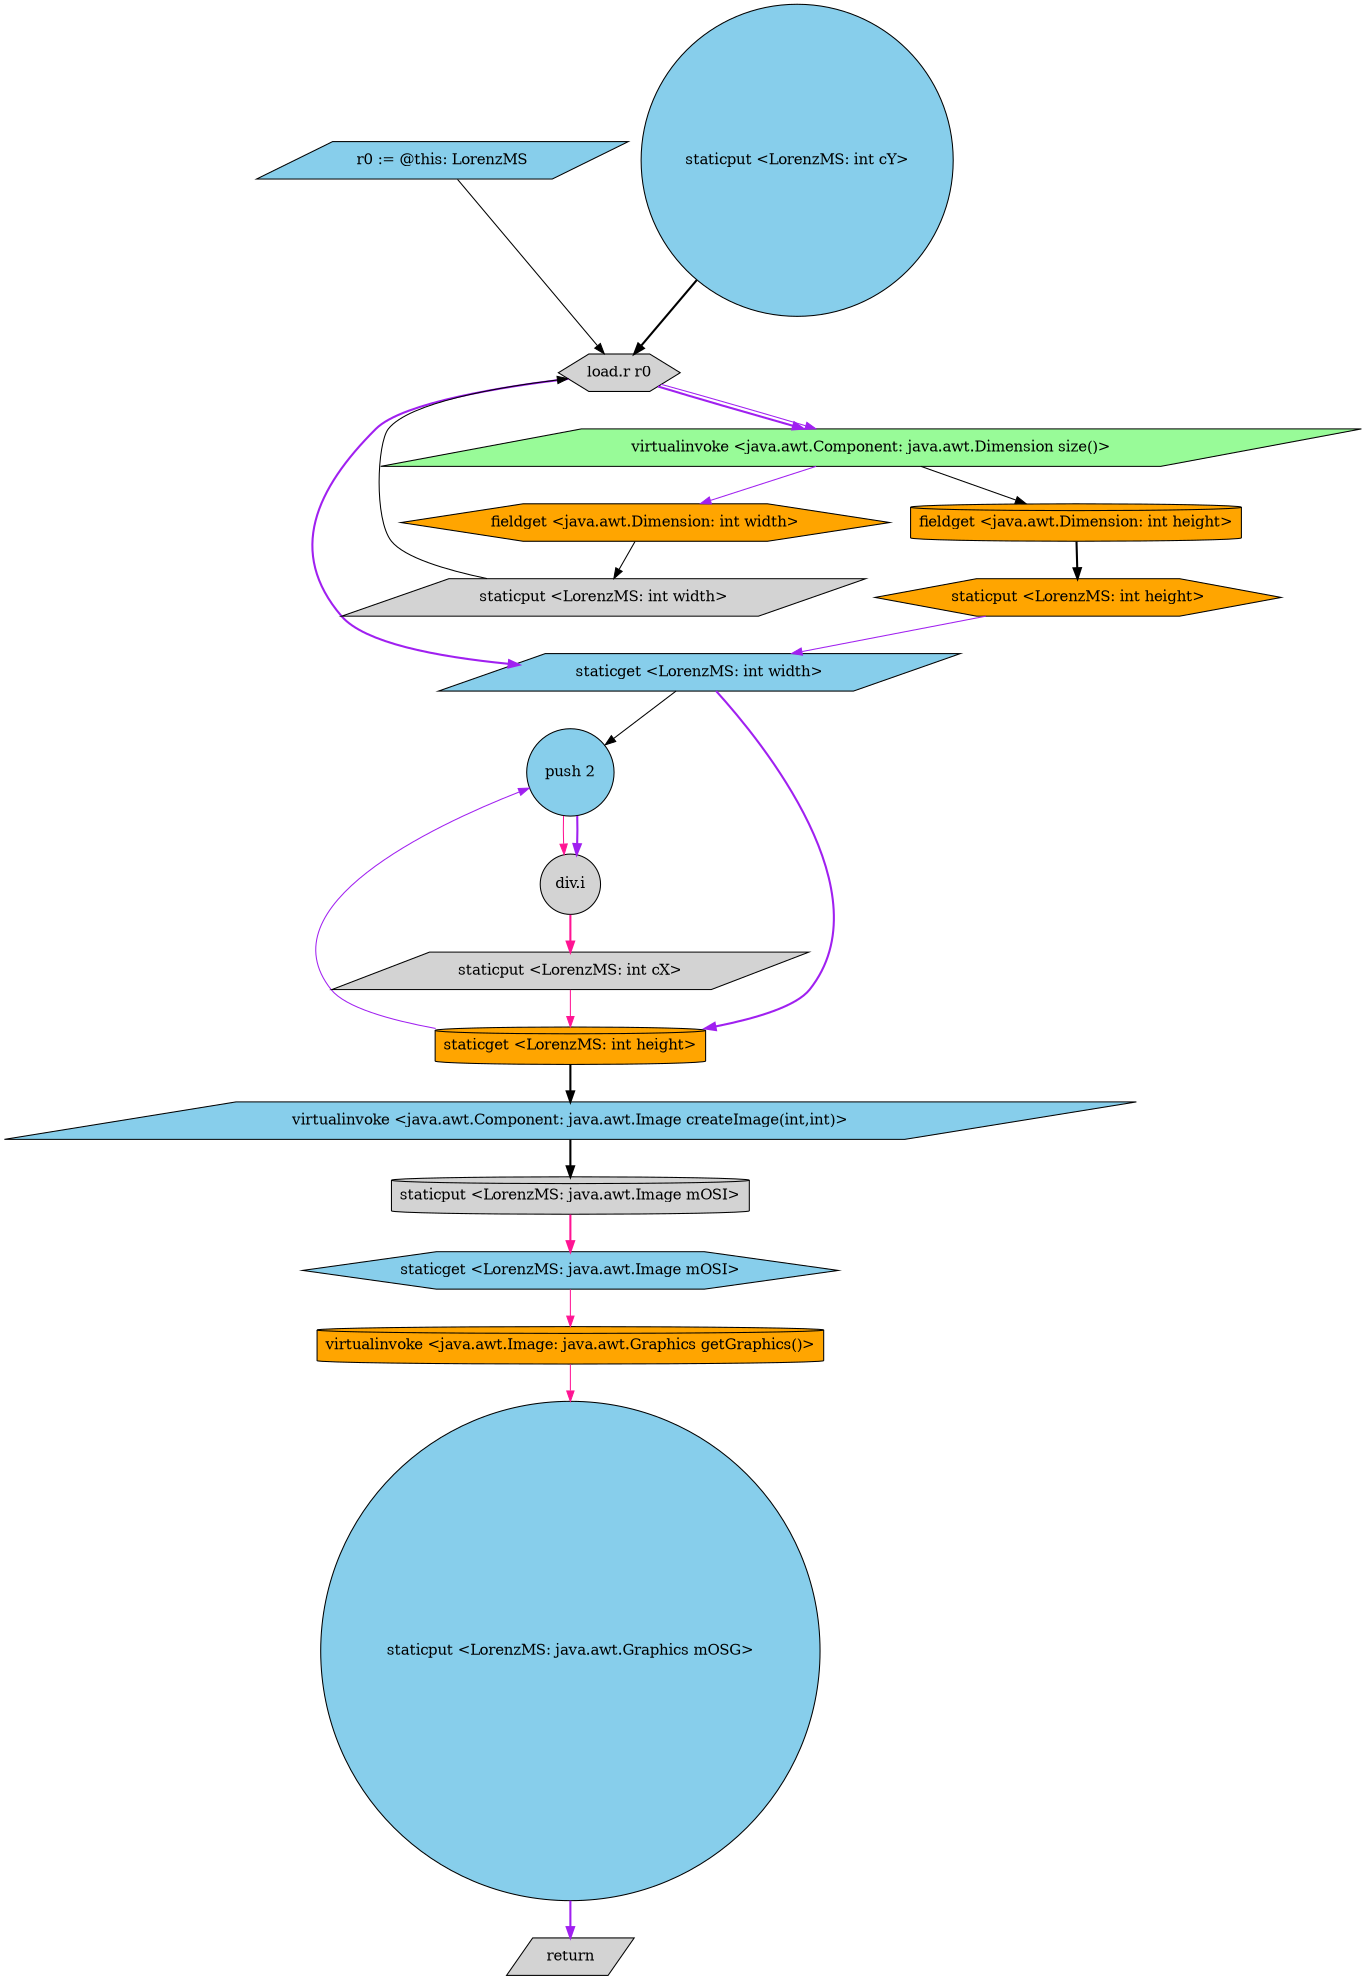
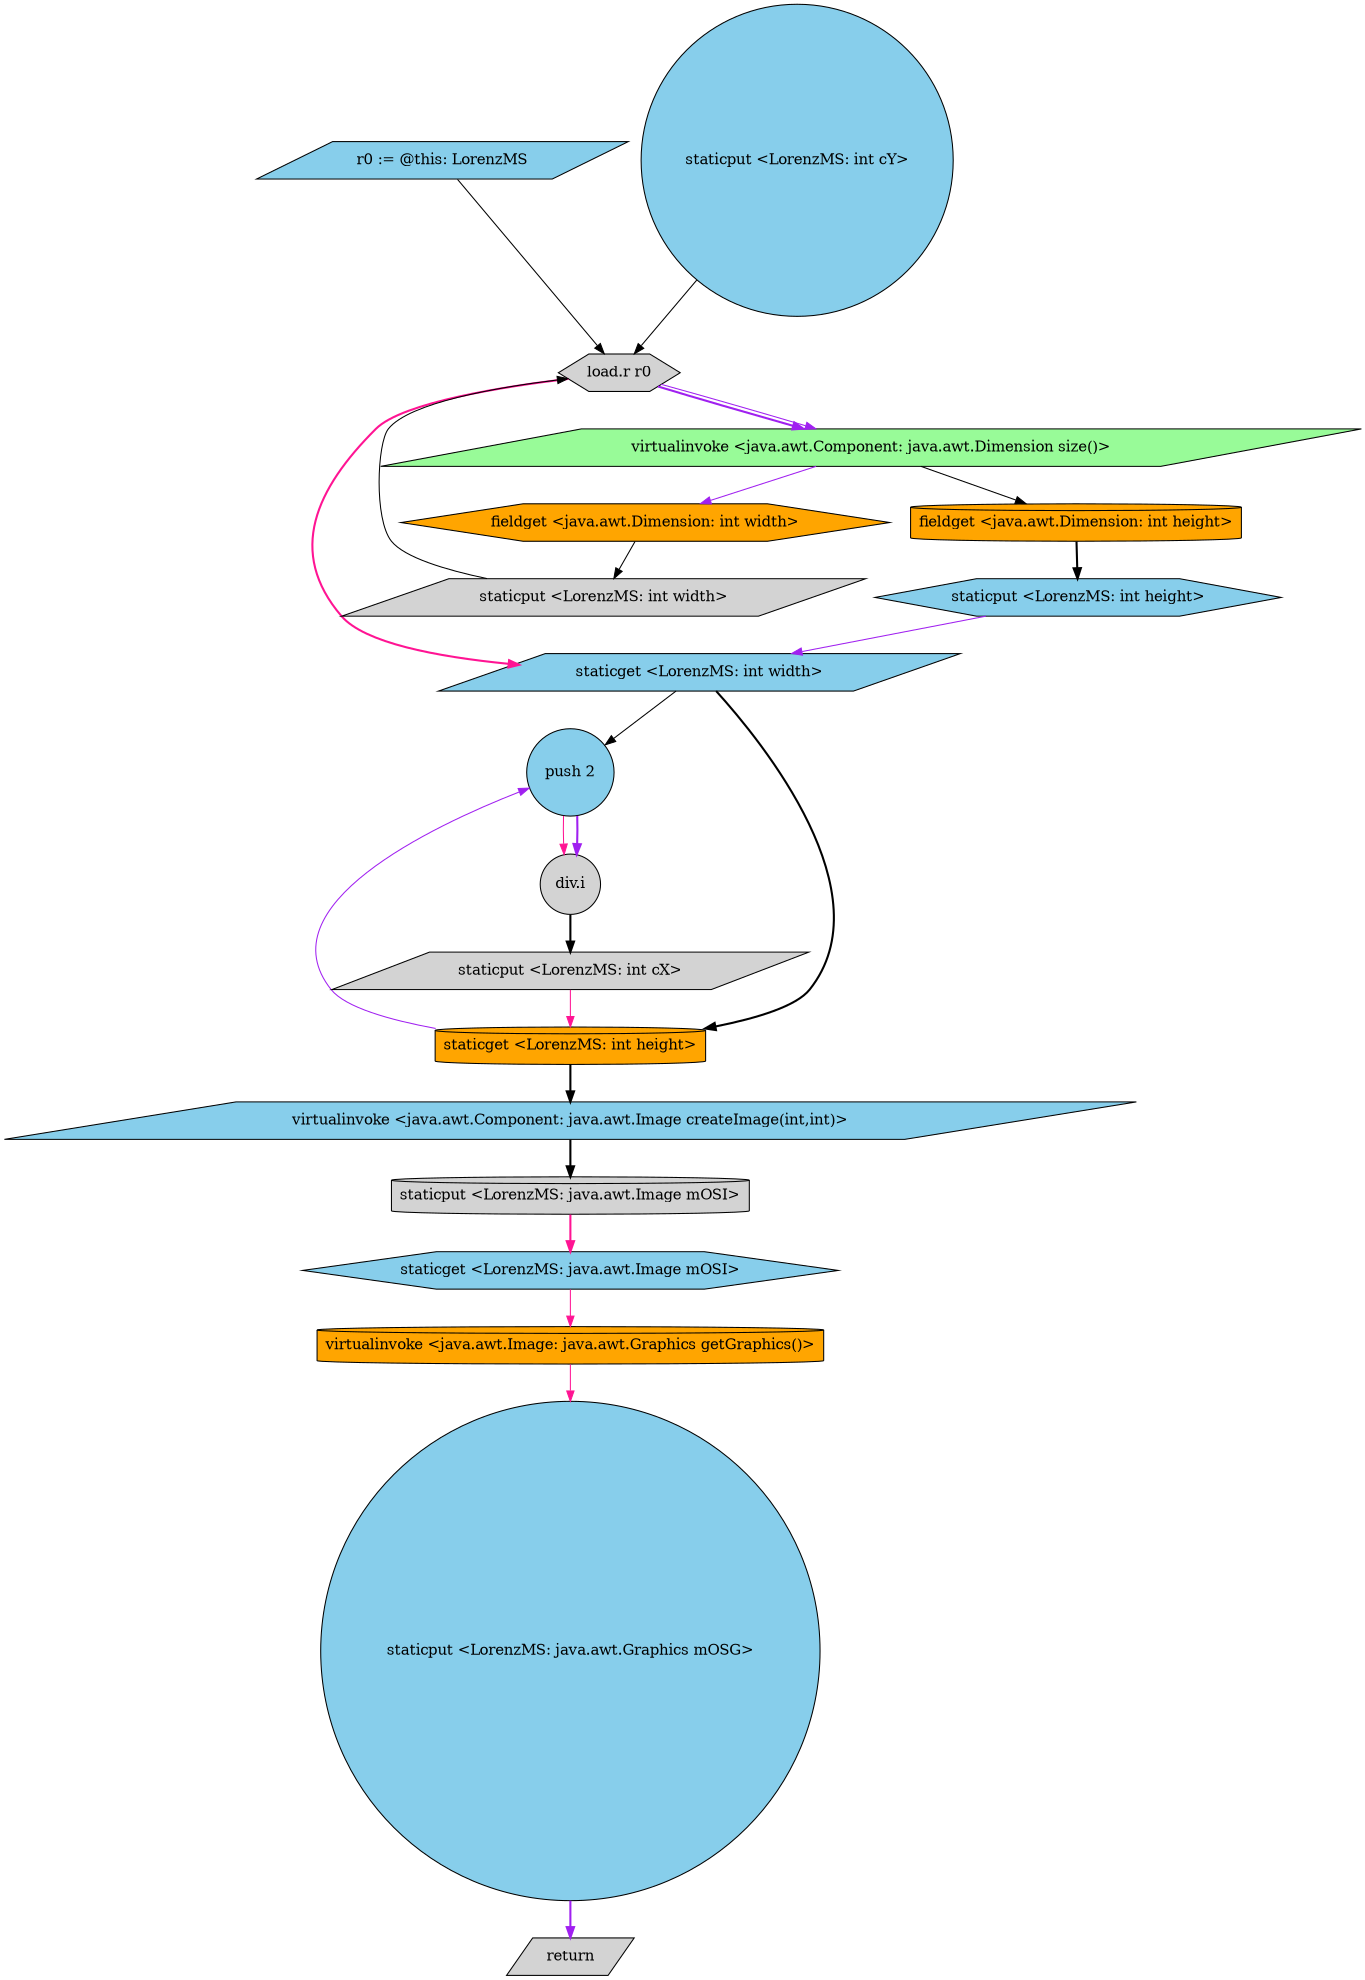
edge "staticput <LorenzMS: int cY>" -> "load.r r0": style bold -> solid
edge "load.r r0" -> "staticget <LorenzMS: int width>": color purple -> deeppink
node "staticput <LorenzMS: int height>": fillcolor orange -> skyblue
edge "staticget <LorenzMS: int width>" -> "staticget <LorenzMS: int height>": color purple -> black
edge "div.i" -> "staticput <LorenzMS: int cX>": color deeppink -> black
